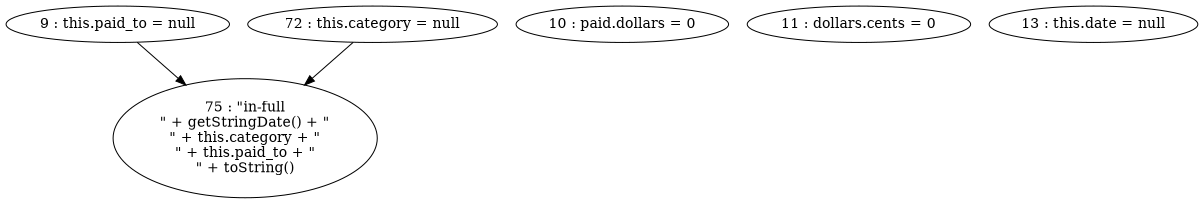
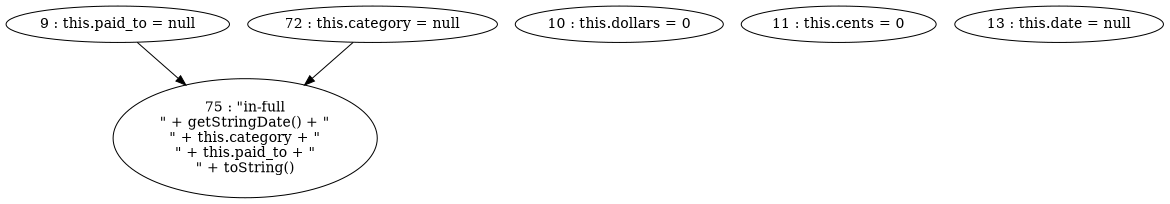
node "10 : paid.dollars = 0": label "10 : paid.dollars = 0" -> "10 : this.dollars = 0"
node "11 : dollars.cents = 0": label "11 : dollars.cents = 0" -> "11 : this.cents = 0"
